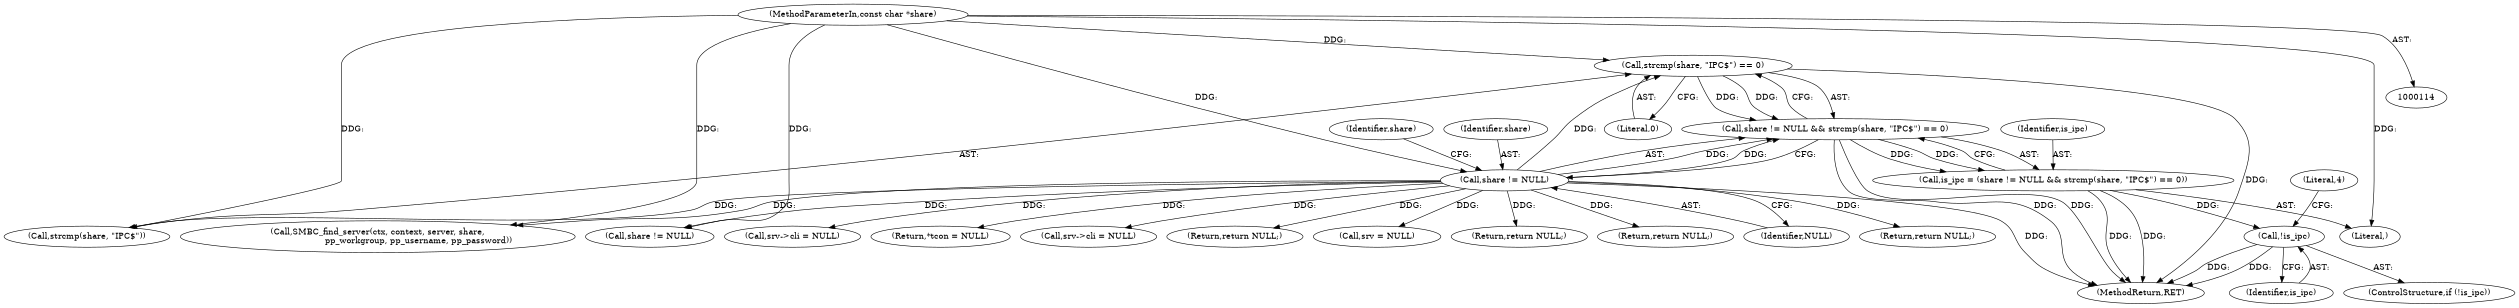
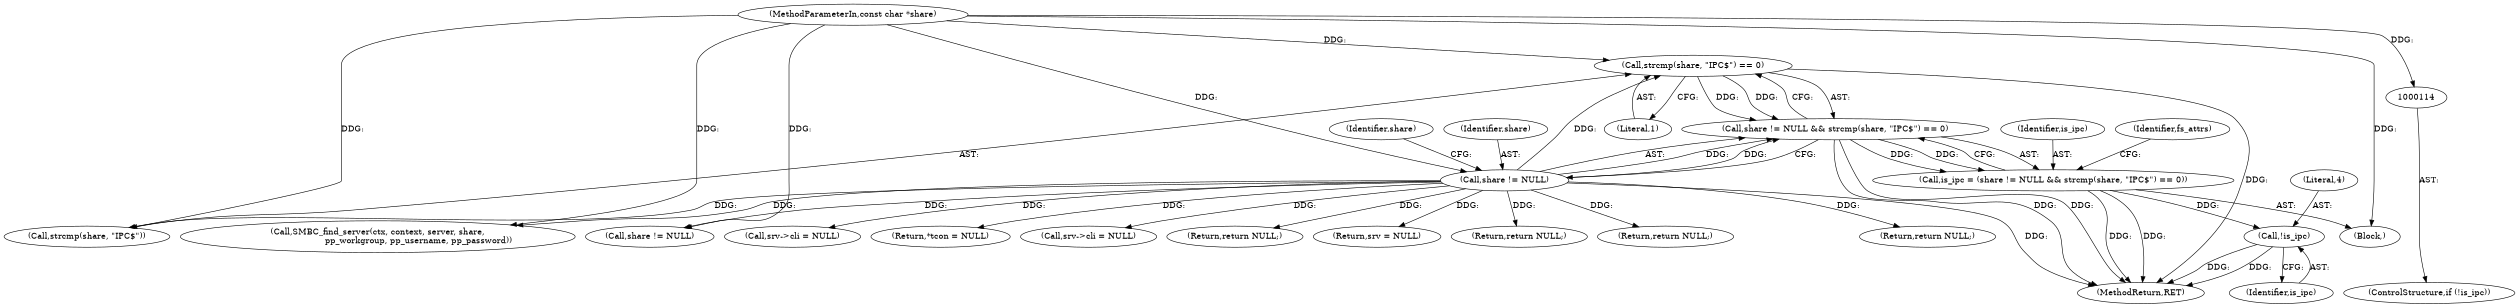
edge "(MethodParameterIn,const char *share)" -> "1000114": label "AST: " -> "DDG: "
node "(Literal,0)": label "(Literal,0)" -> "(Literal,1)"
node "(Identifier,fs_attrs)": added
edge "(Literal,4)" -> "(Call,!is_ipc)": label "CFG: " -> "AST: "
node "(Call,srv = NULL)": label "(Call,srv = NULL)" -> "(Return,srv = NULL)"
node "(Identifier,NULL)": removed
node "(Literal,)": label "(Literal,)" -> "(Block,)"
edge "(Call,!is_ipc)" -> "(ControlStructure,if (!is_ipc))": now "1000114" -> "(ControlStructure,if (!is_ipc))"
